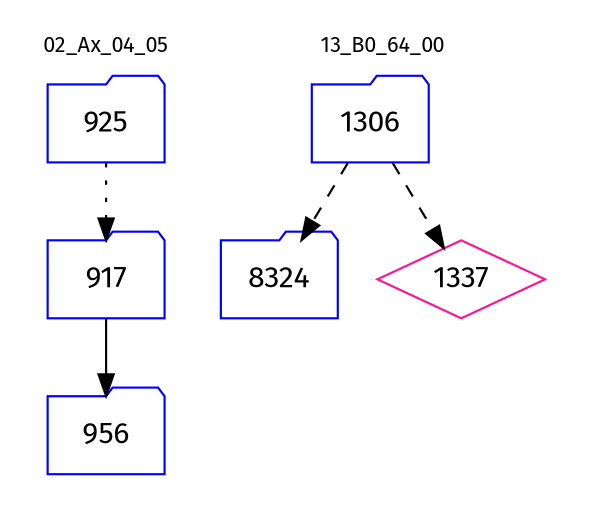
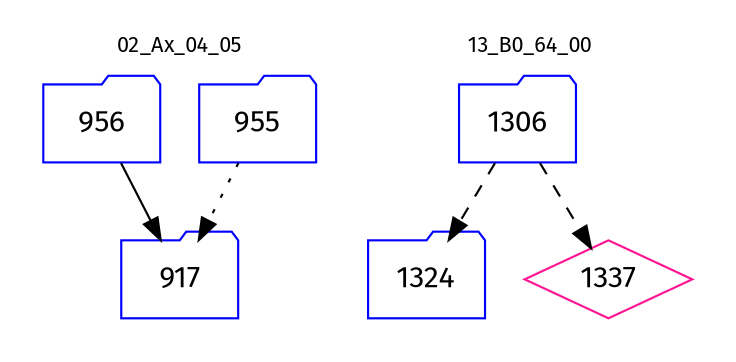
node "925": label "925" -> "955"
node "8324": label "8324" -> "1324"
edge "917" -> "956": reversed
